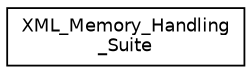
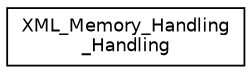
node "XML_Memory_Handling _Suite": label "XML_Memory_Handling _Suite" -> "XML_Memory_Handling _Handling"
